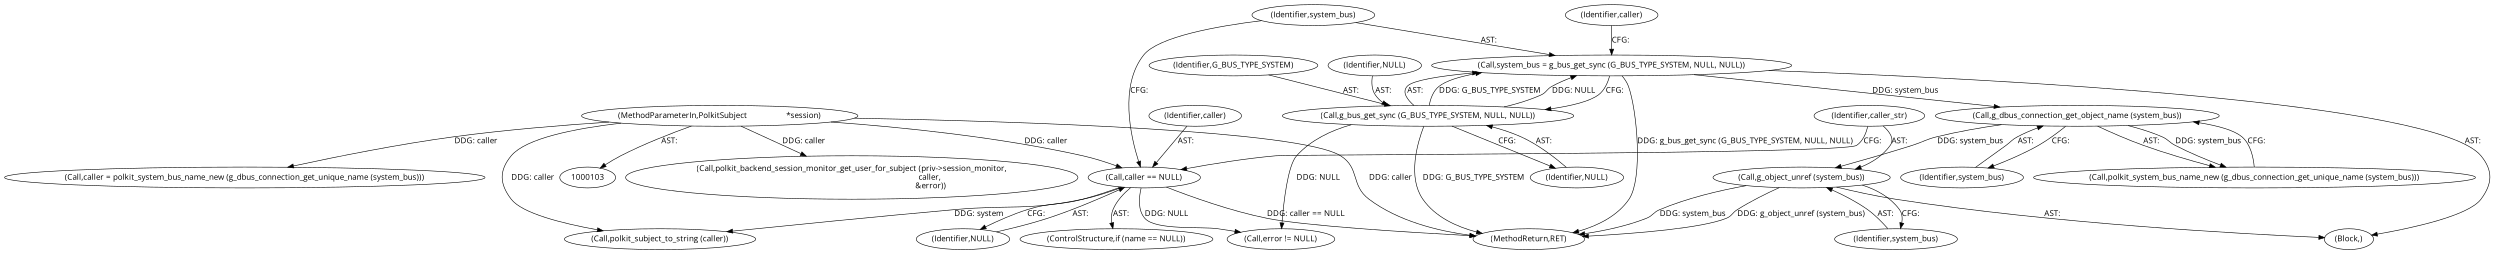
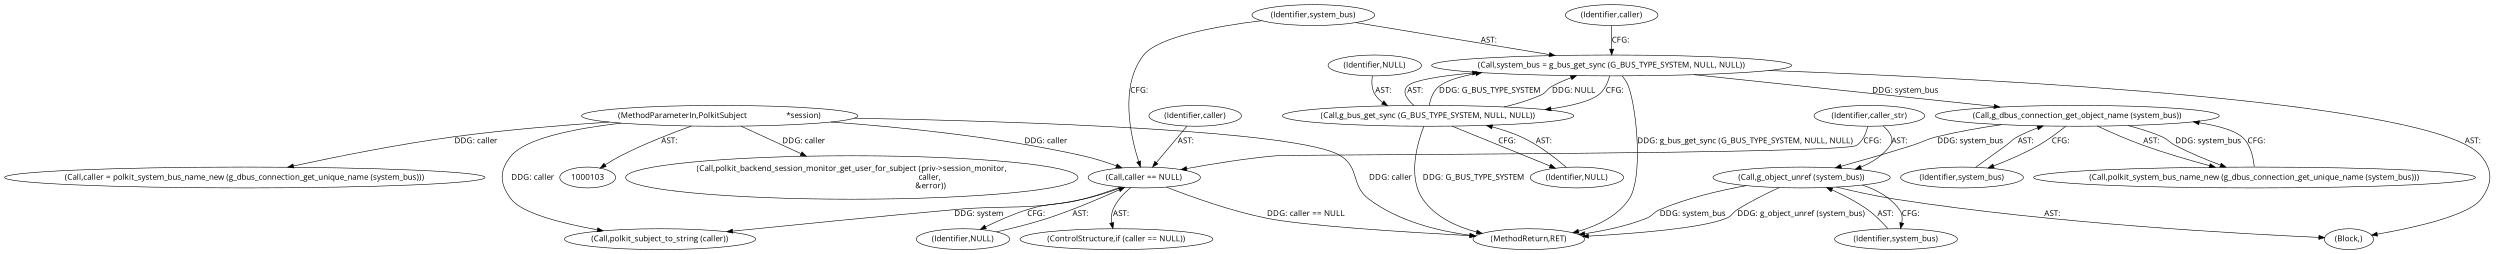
node "(Identifier,G_BUS_TYPE_SYSTEM)": removed
node "(ControlStructure,if (name == NULL))": label "(ControlStructure,if (name == NULL))" -> "(ControlStructure,if (caller == NULL))"
node "(Call,error != NULL)": removed
